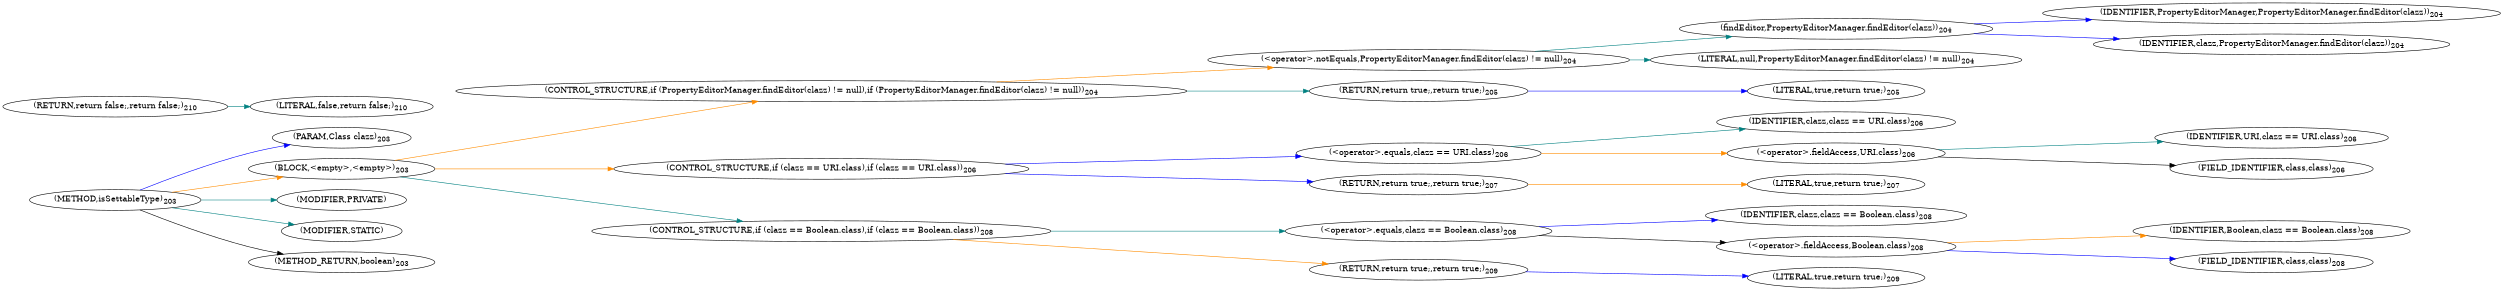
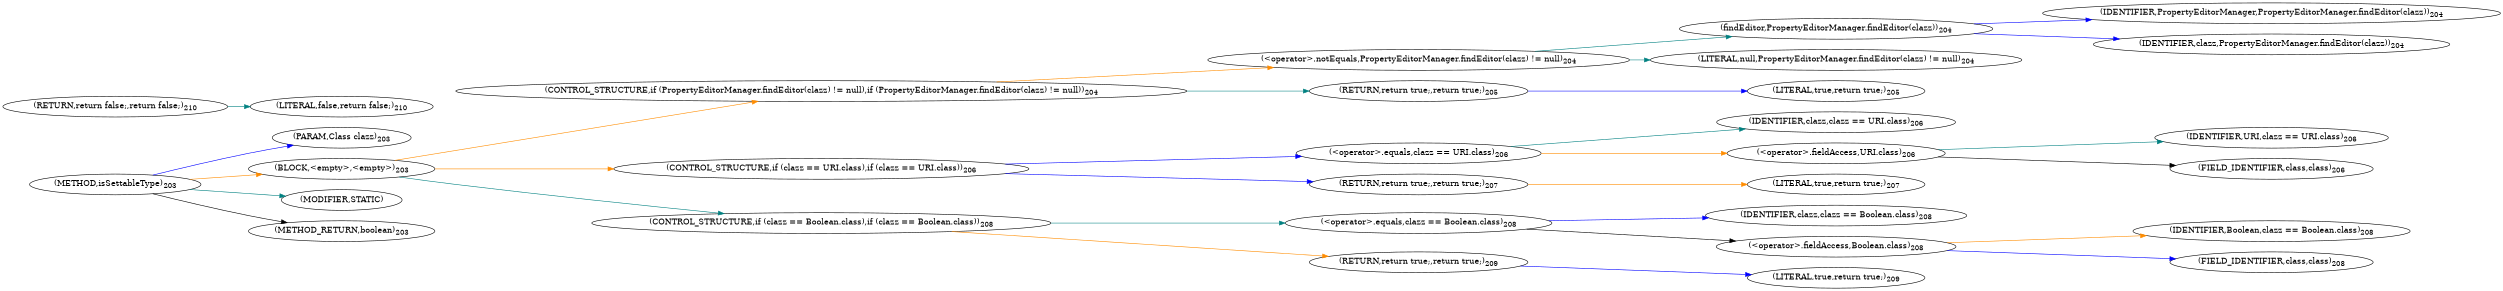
node "(MODIFIER,PRIVATE)": removed
